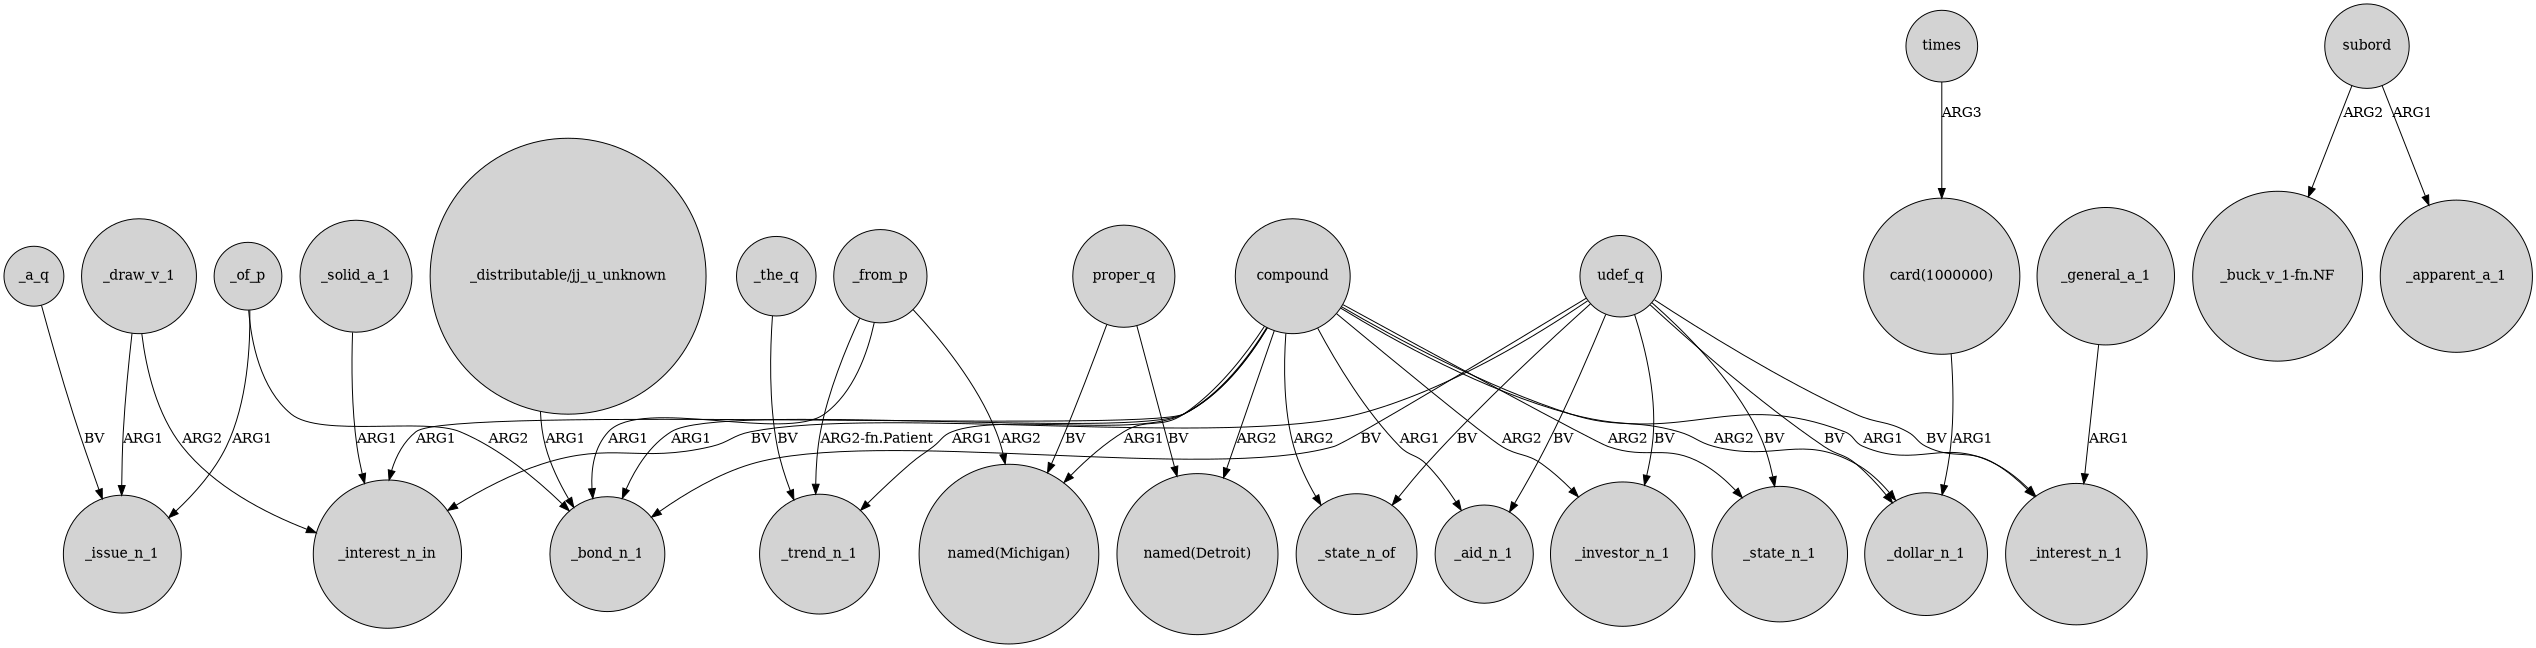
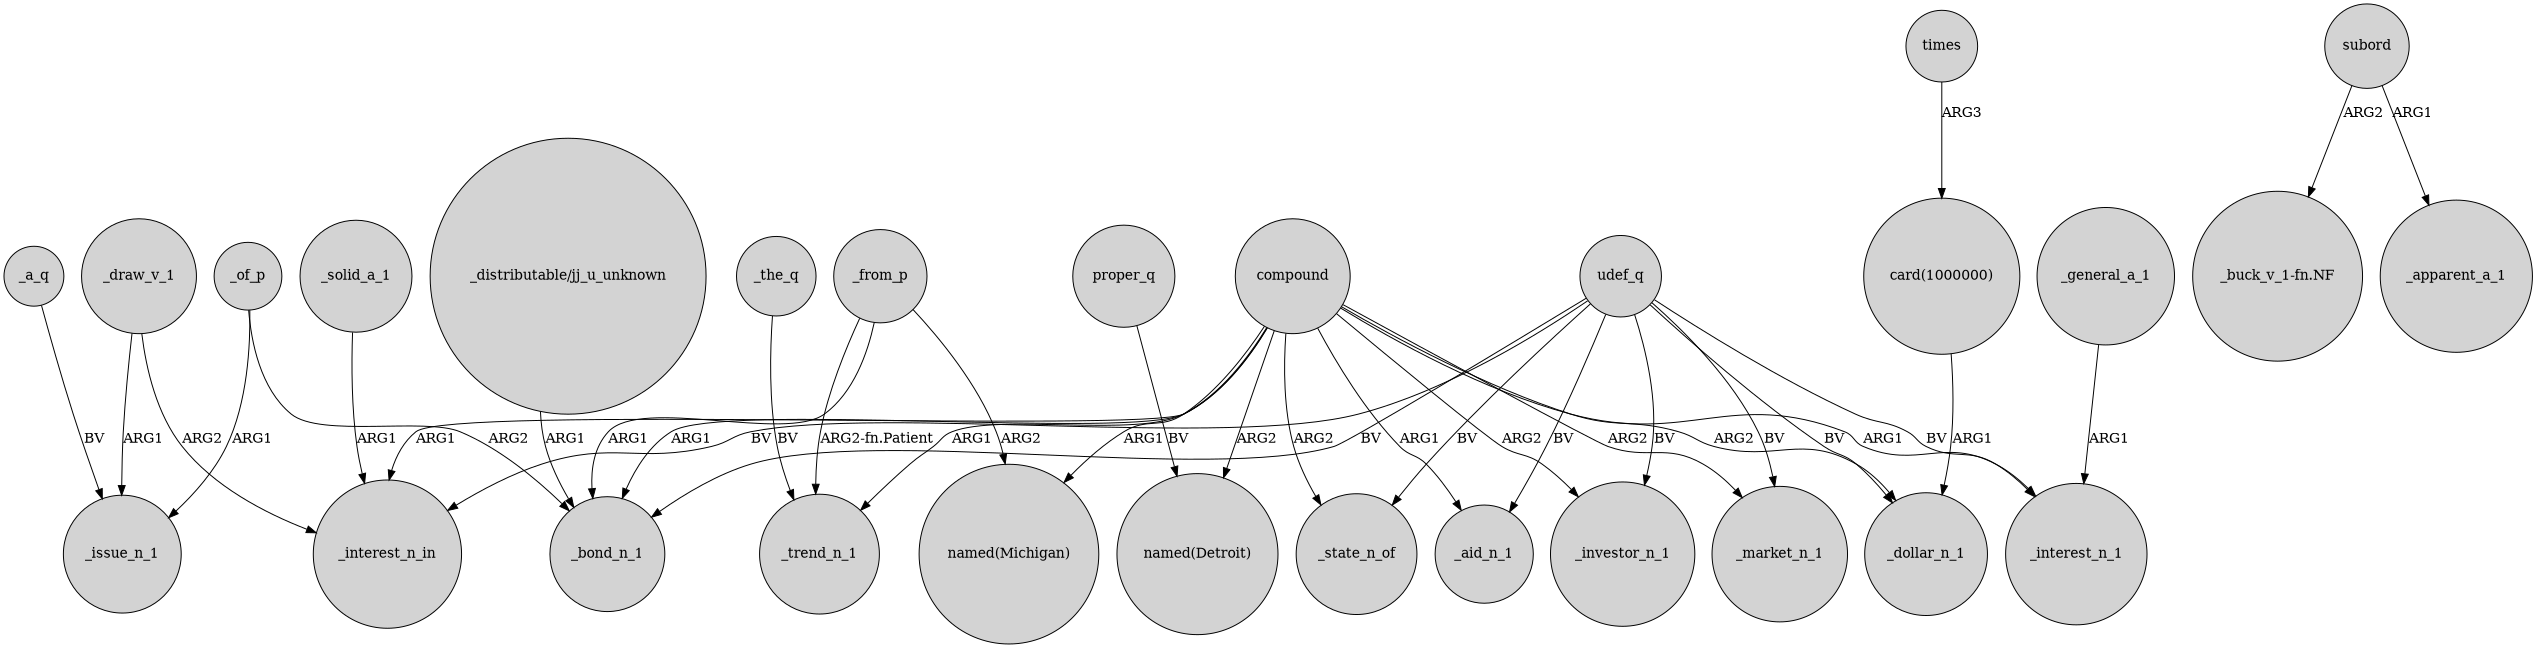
edge "proper_q" -> "named(Michigan)": removed, label "BV"
node "_state_n_1": label "_state_n_1" -> "_market_n_1"
